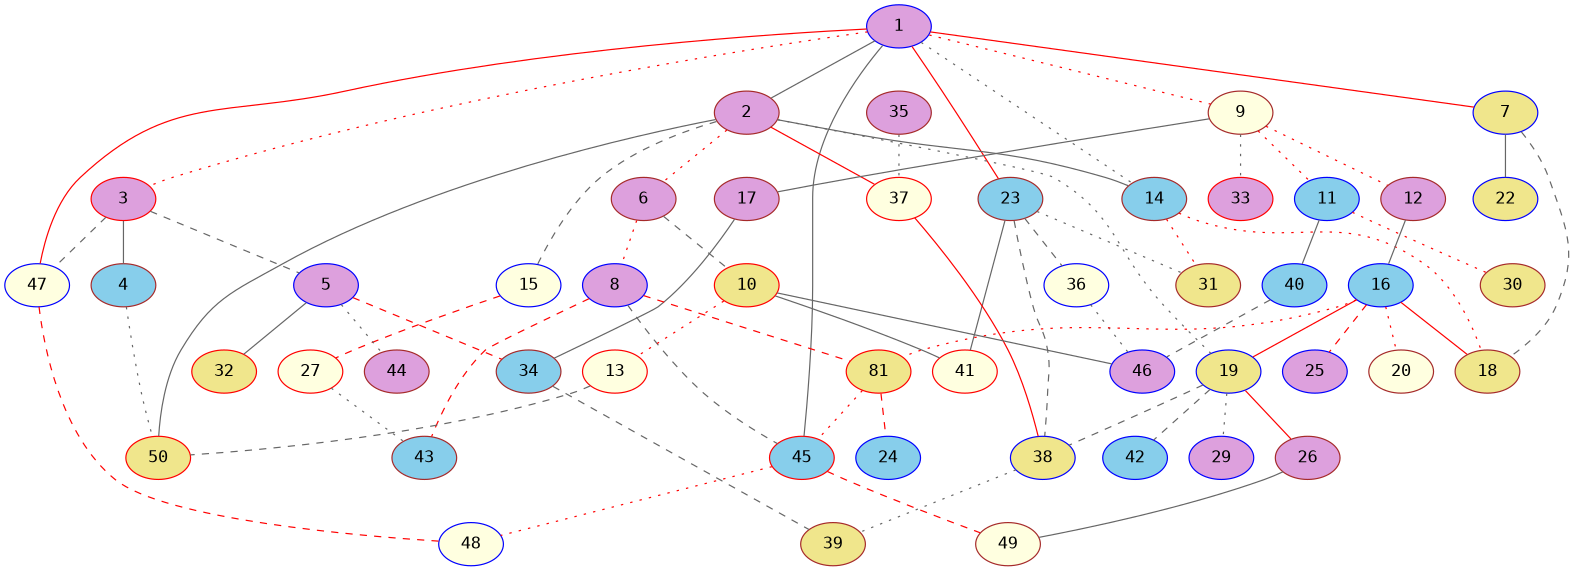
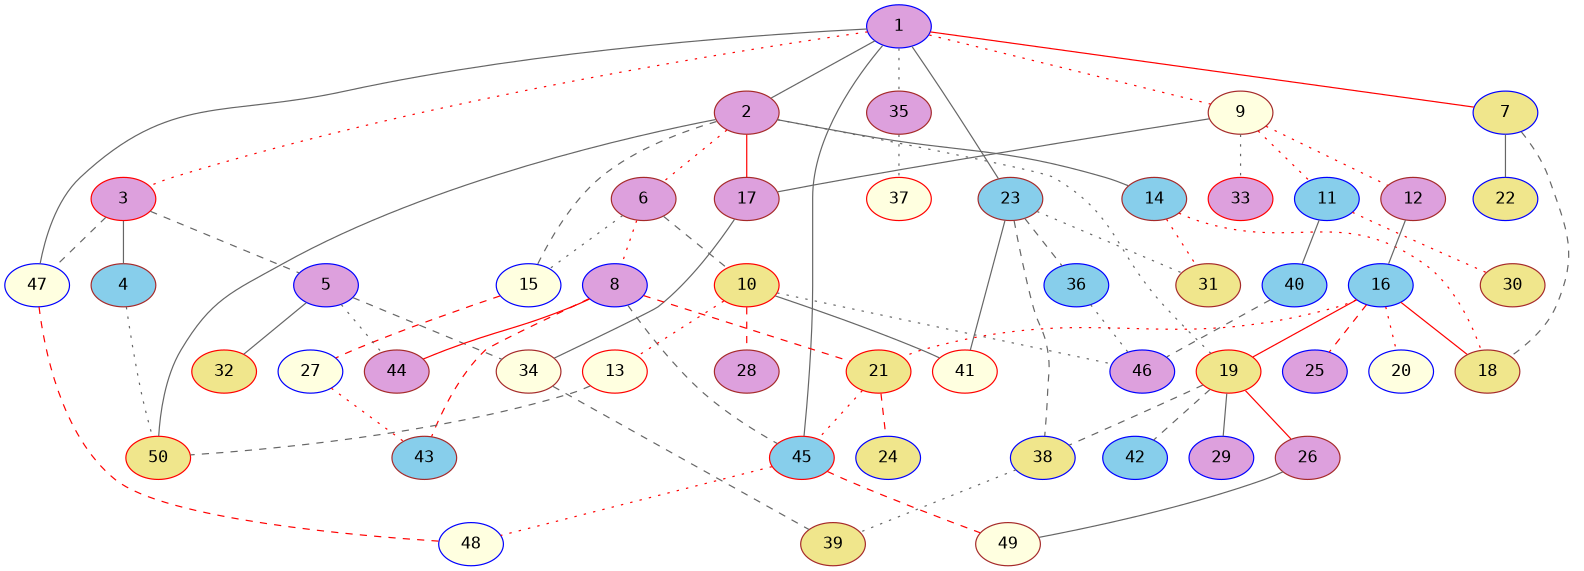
edge "1" -- "47": color red -> gray40
edge "1" -- "23": color red -> gray40
edge "1" -- "14": now "1" -- "35"
edge "2" -- "37": now "2" -- "17"
edge "6" -- "15": added
node "36": fillcolor lightyellow -> skyblue
edge "37" -- "38": removed
edge "10" -- "46": style solid -> dotted
edge "5" -- "34": color red -> gray40
edge "8" -- "44": added
node "27": color red -> blue
node "34": fillcolor skyblue -> lightyellow
node "28": added
node "81": label "81" -> "21"
node "19": color blue -> red
node "20": color brown -> blue
edge "27" -- "43": color gray40 -> red
edge "19" -- "29": style dotted -> solid
node "24": fillcolor skyblue -> khaki
